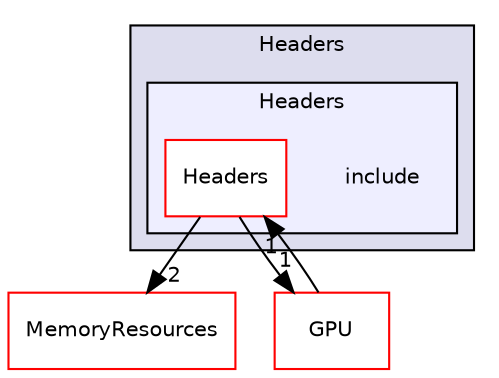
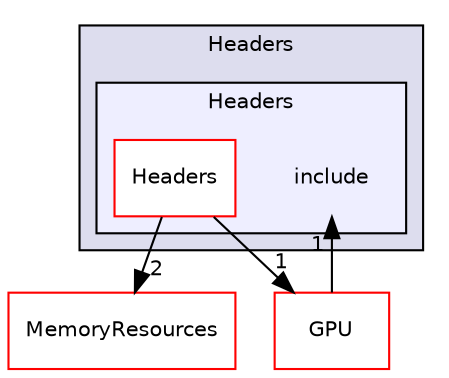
edge "GPU" -> "Headers": now "GPU" -> "include"
